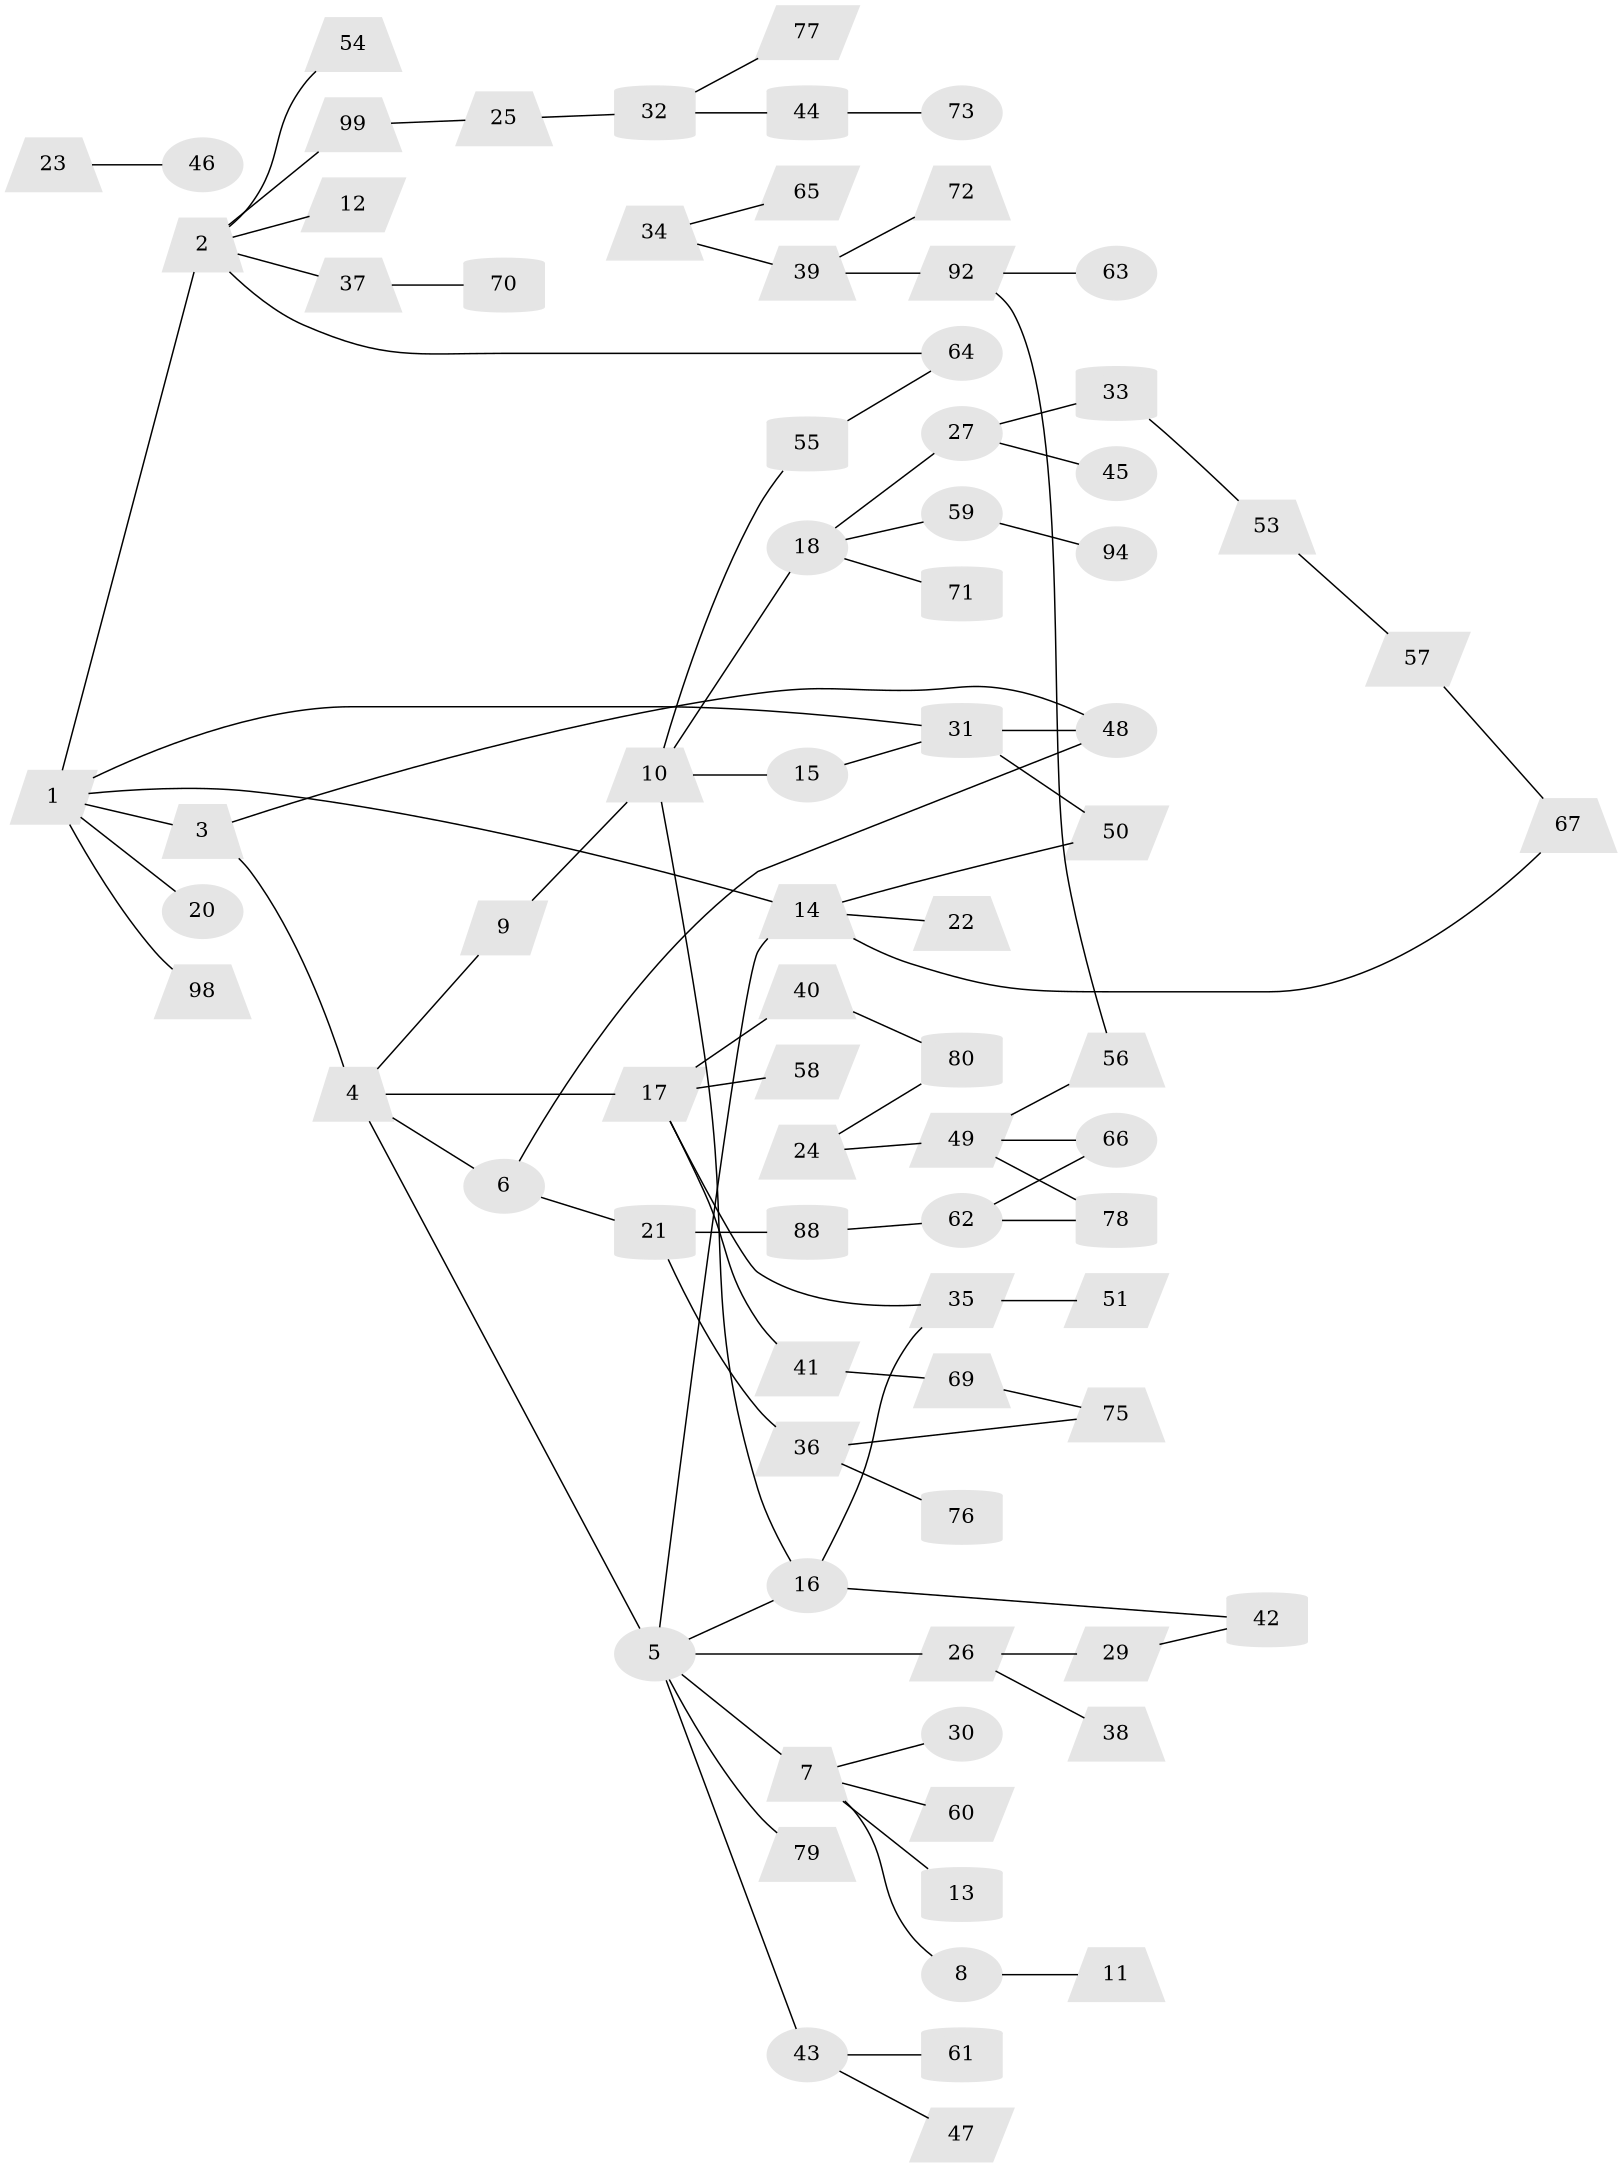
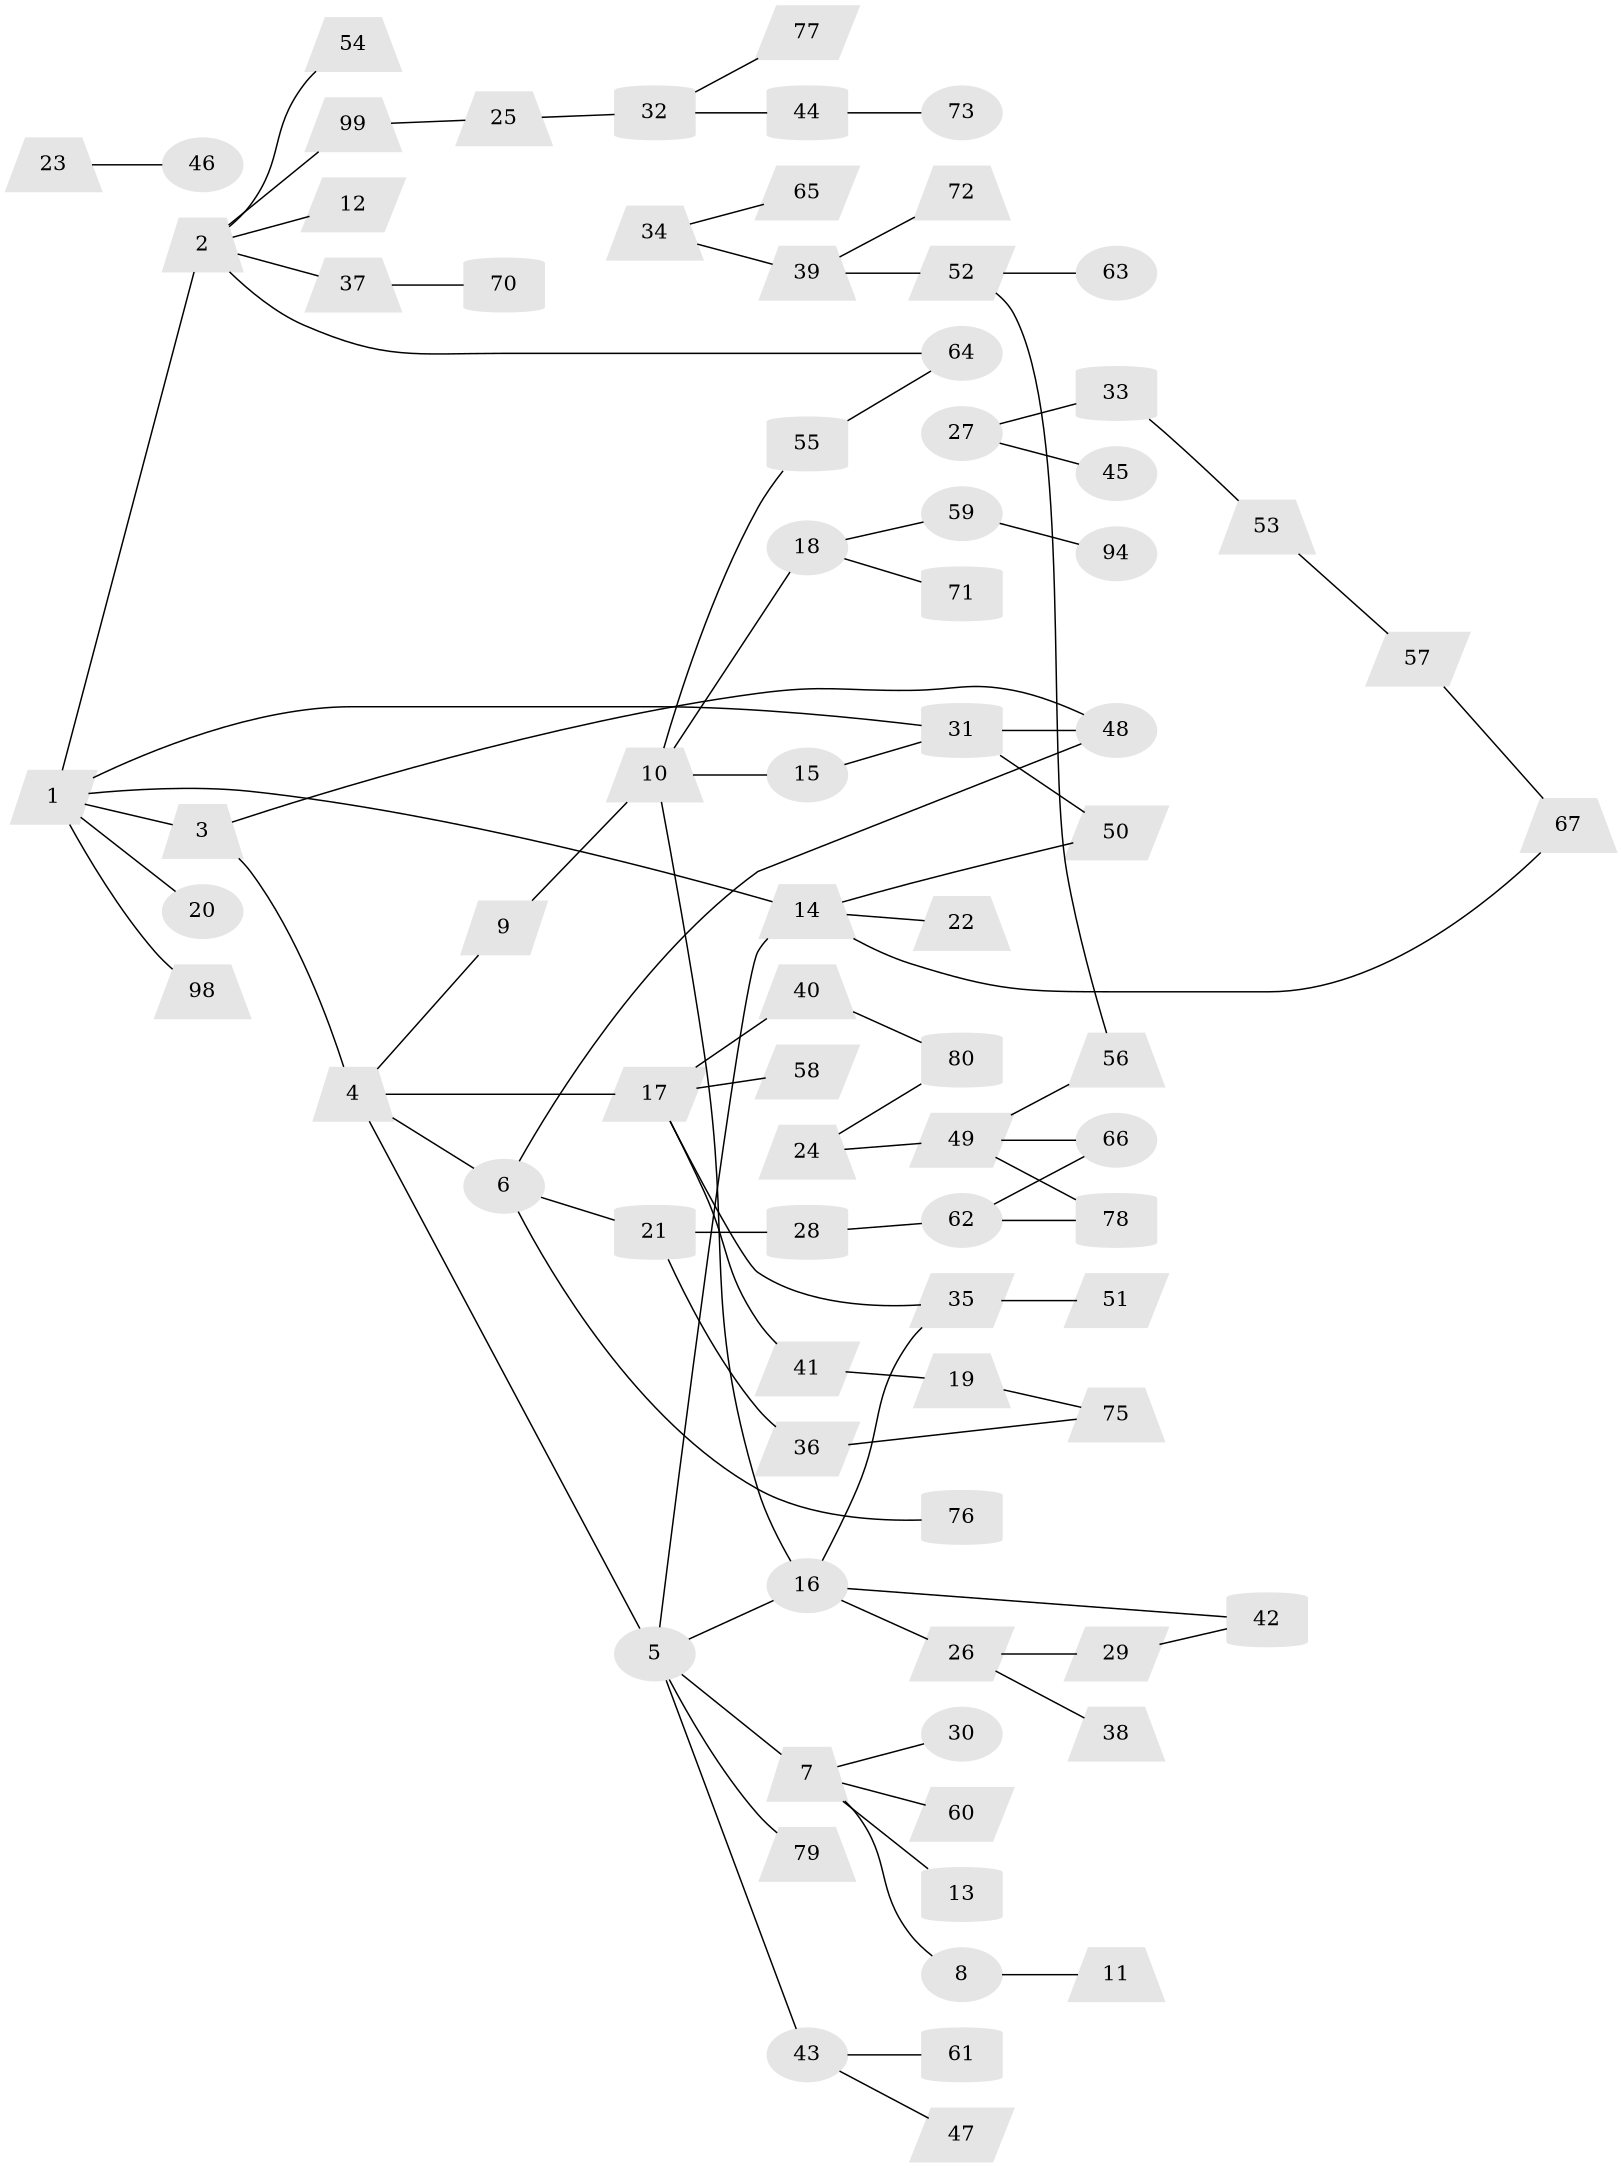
node "92": label "92" -> "52"
edge "27" -- "18": removed
node "88": label "88" -> "28"
node "69": label "69" -> "19"
edge "36" -- "76": now "6" -- "76"
edge "5" -- "26": now "16" -- "26"
